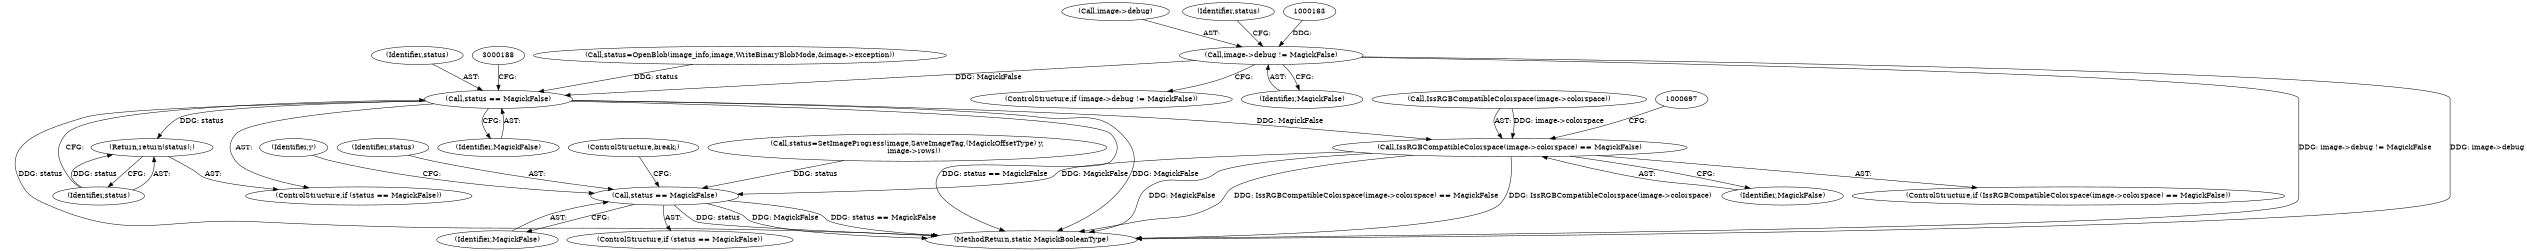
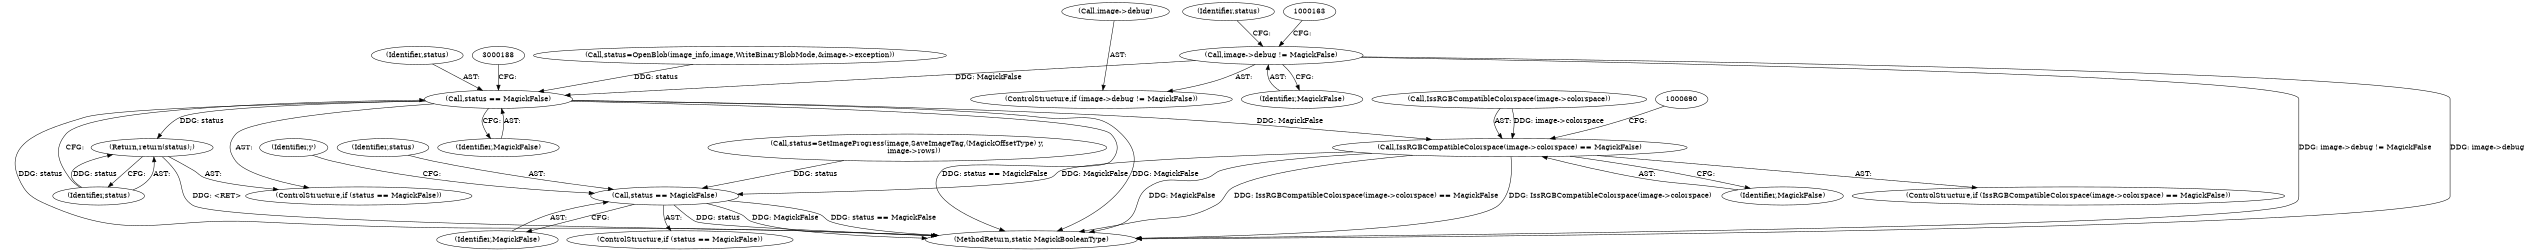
edge "(Call,image->debug)" -> "(Call,image->debug != MagickFalse)": now "(Call,image->debug)" -> "(ControlStructure,if (image->debug != MagickFalse))"
edge "1000163" -> "(Call,image->debug != MagickFalse)": label "DDG: " -> "CFG: "
edge "(Call,image->debug != MagickFalse)" -> "(ControlStructure,if (image->debug != MagickFalse))": label "CFG: " -> "AST: "
node "1000697": label "1000697" -> "1000690"
node "(ControlStructure,break;)": removed
edge "(Return,return(status);)" -> "(MethodReturn,static MagickBooleanType)": added, label "DDG: <RET>"
